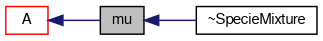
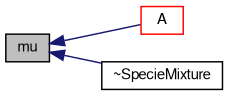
edge "mu" -> "A": reversed
